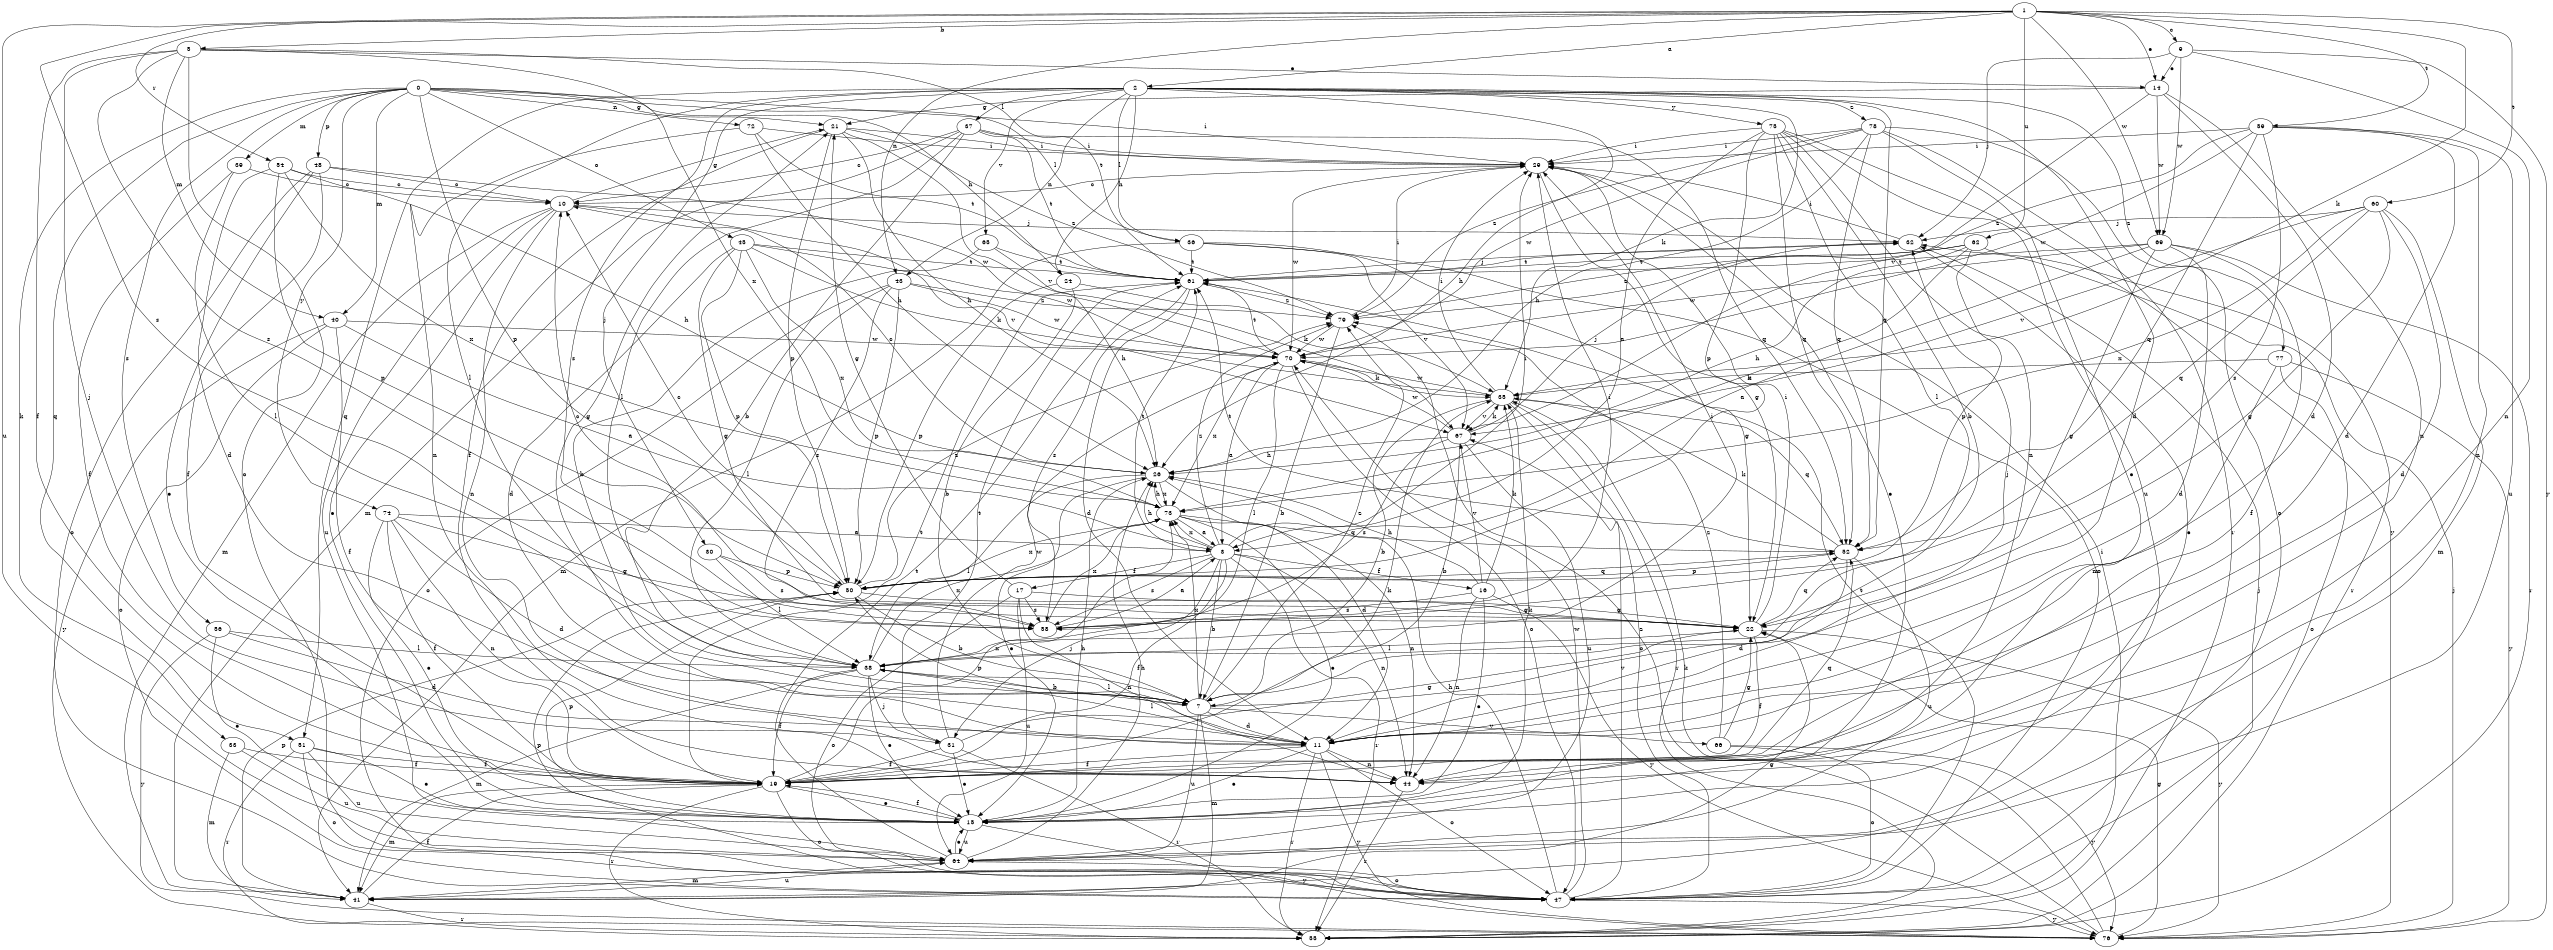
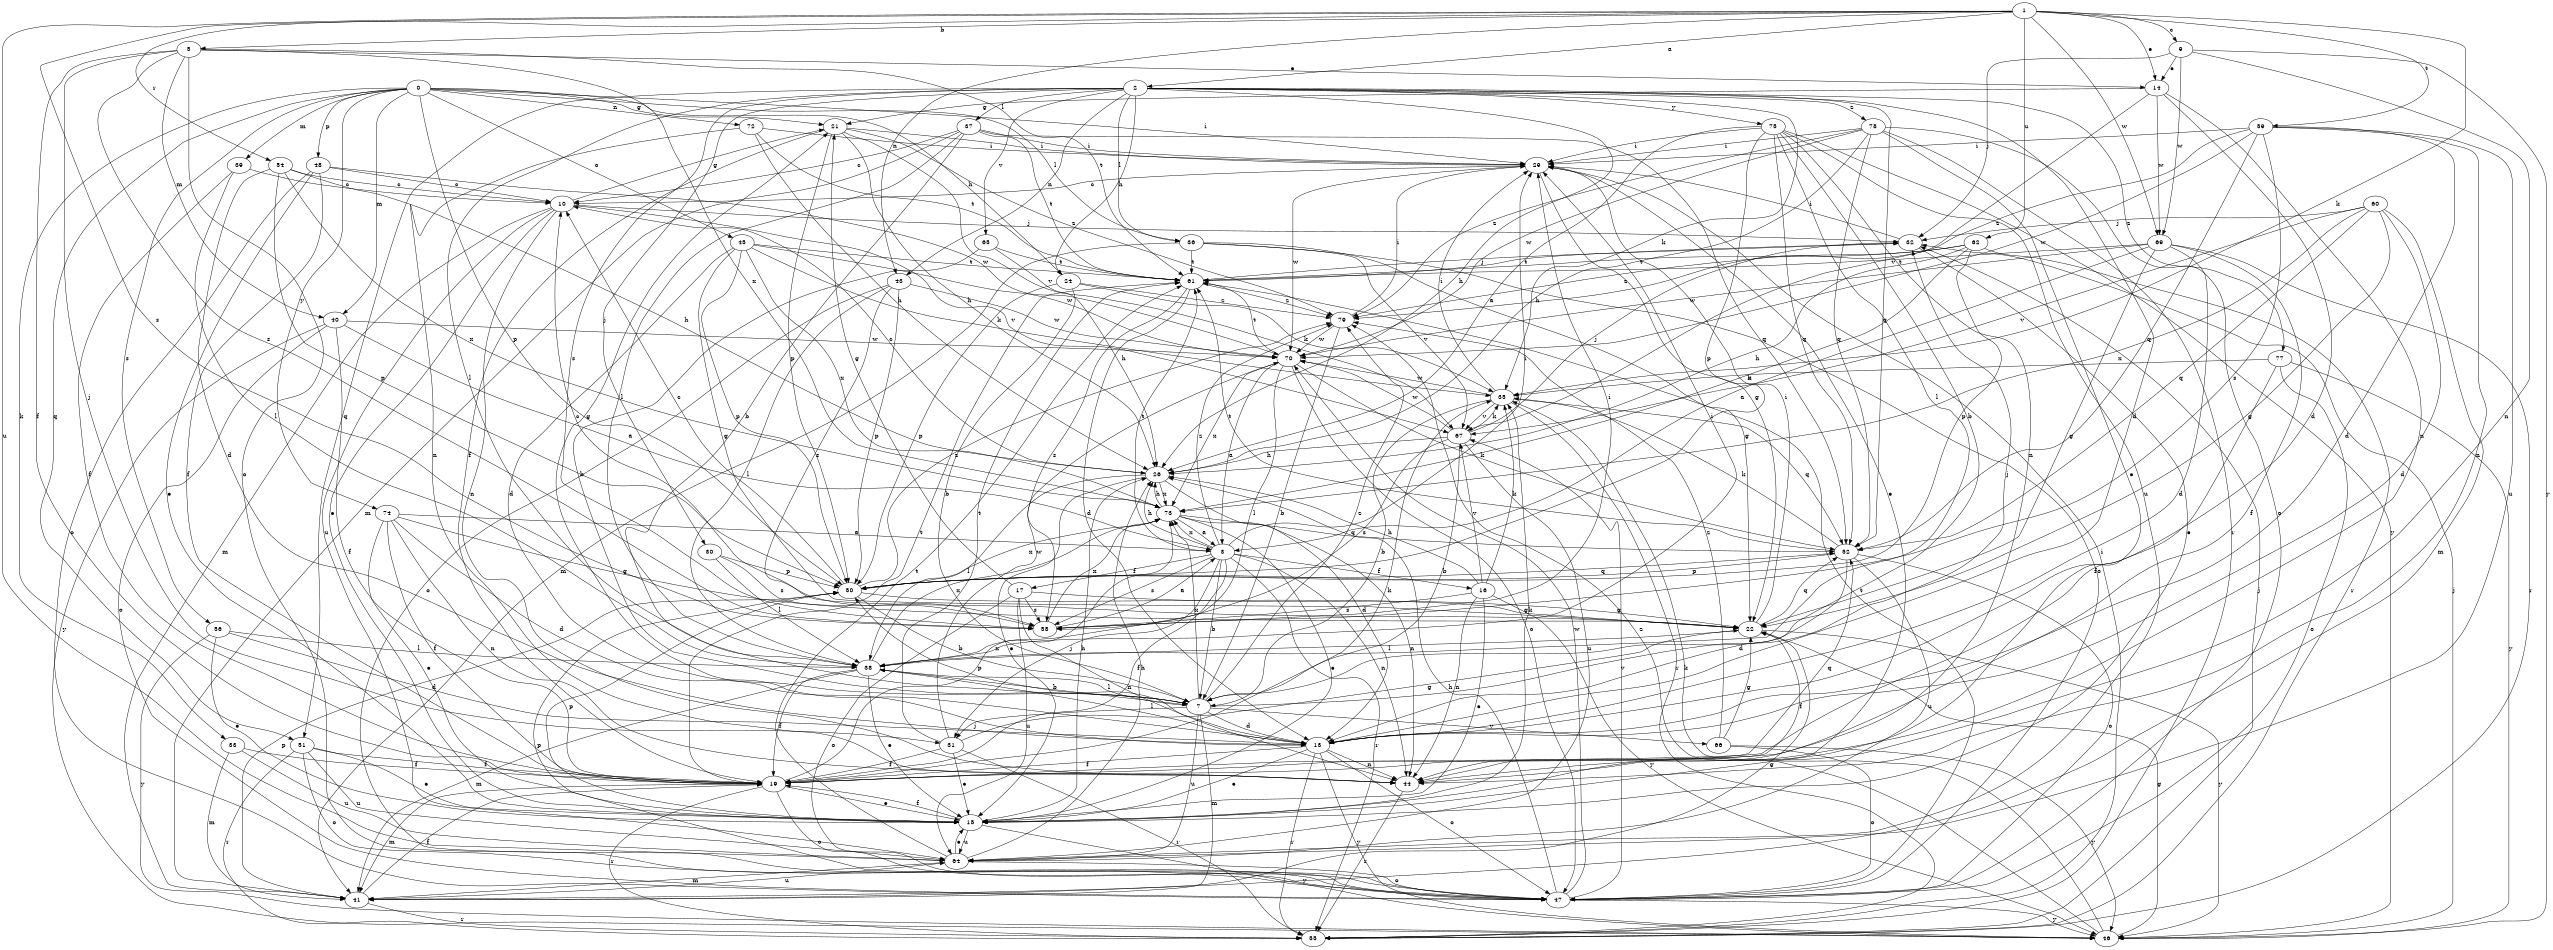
edge "1" -> "60": removed, label "t"
edge "43" -> "79": now "24" -> "79"
edge "70" -> "35": now "70" -> "52"
edge "75" -> "3": now "75" -> "26"
edge "77" -> "19": label "m" -> "f"
edge "35" -> "47": now "52" -> "47"
edge "38" -> "31": now "7" -> "31"
node "11": label "11" -> "13"
edge "22" -> "19": now "22" -> "44"
node "76": label "76" -> "46"
